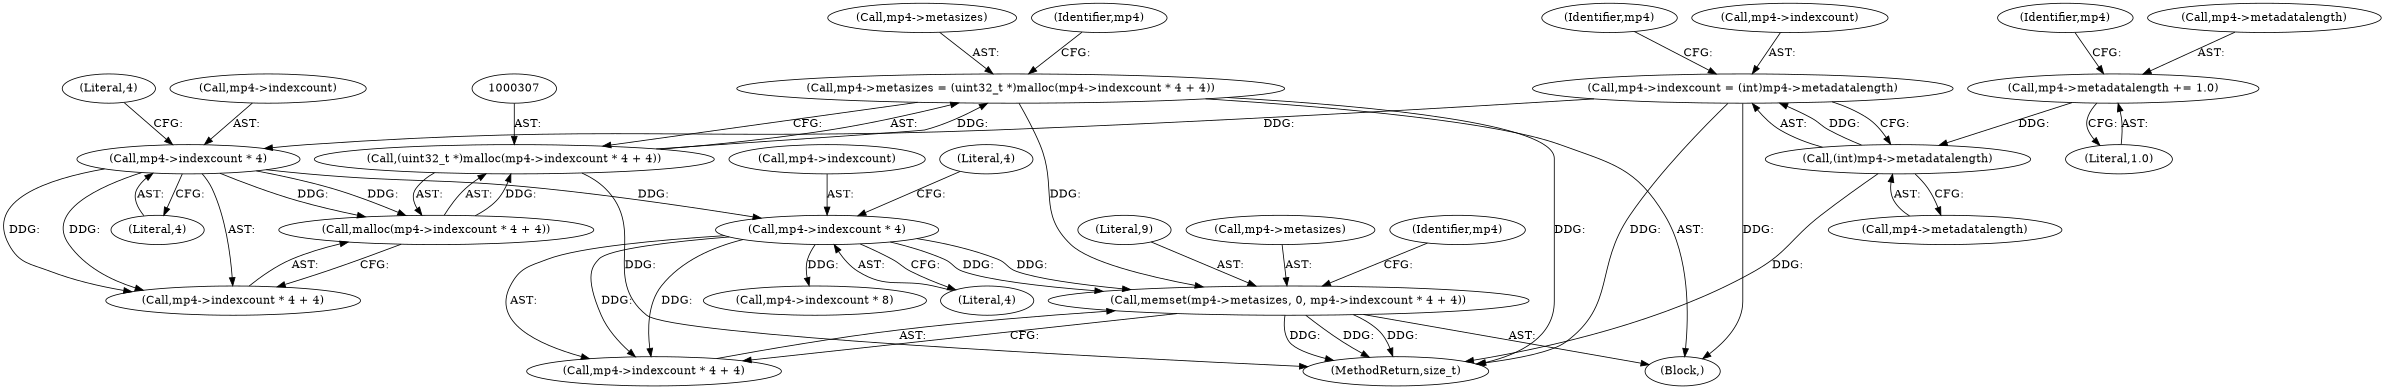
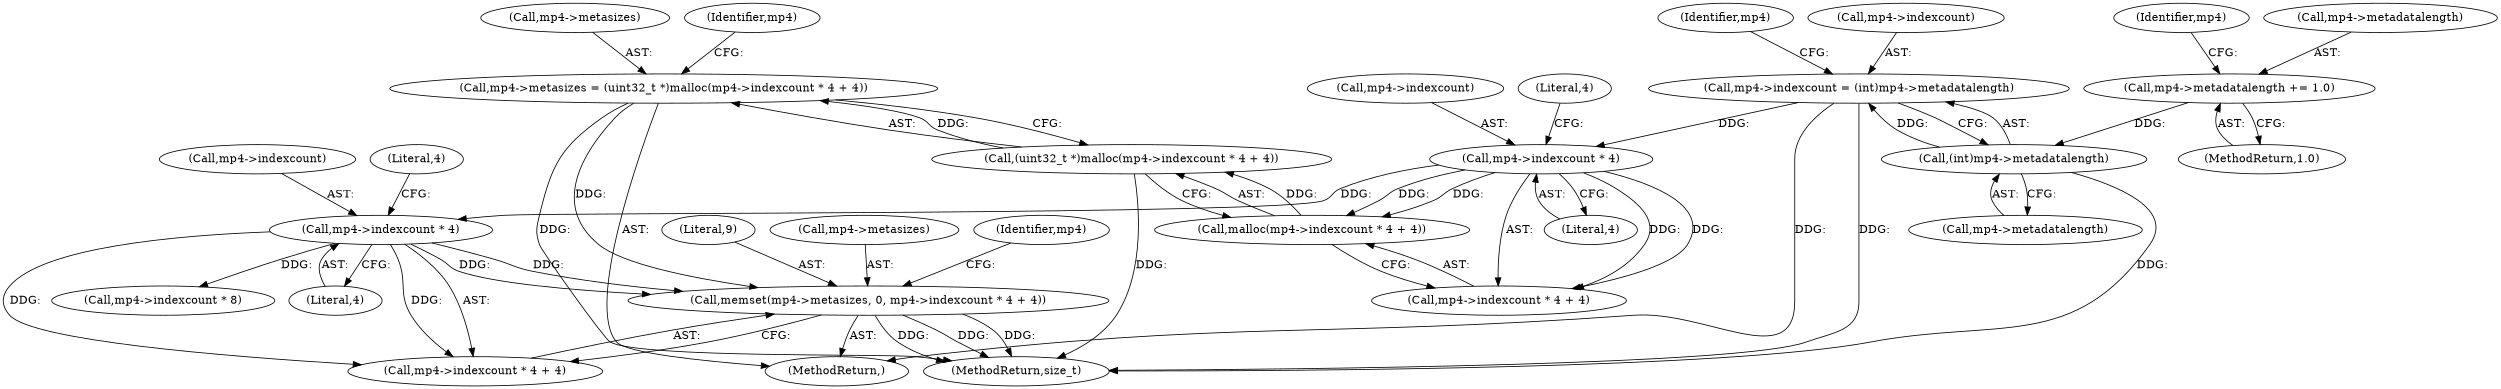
node "1000307": removed
node "(Literal,1.0)": label "(Literal,1.0)" -> "(MethodReturn,1.0)"
edge "(Call,(uint32_t *)malloc(mp4->indexcount * 4 + 4))" -> "(Call,malloc(mp4->indexcount * 4 + 4))": label "AST: " -> "CFG: "
node "(Block,)": label "(Block,)" -> "(MethodReturn,)"
